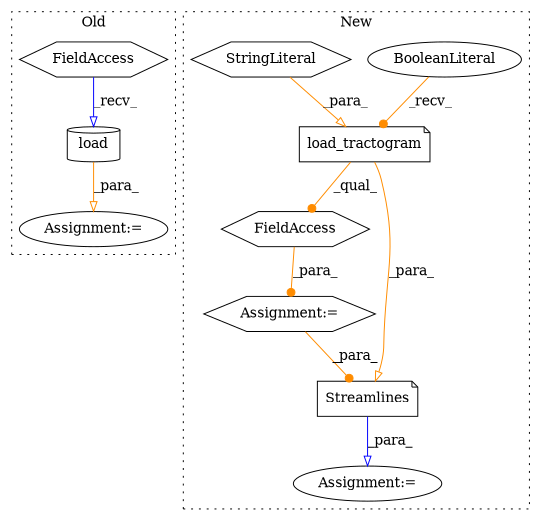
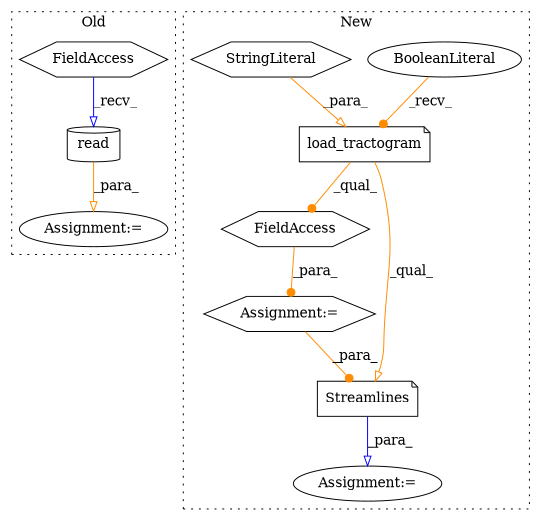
node "load": label "load" -> "read"
edge "load_tractogram" -> "Streamlines": label "_para_" -> "_qual_"
